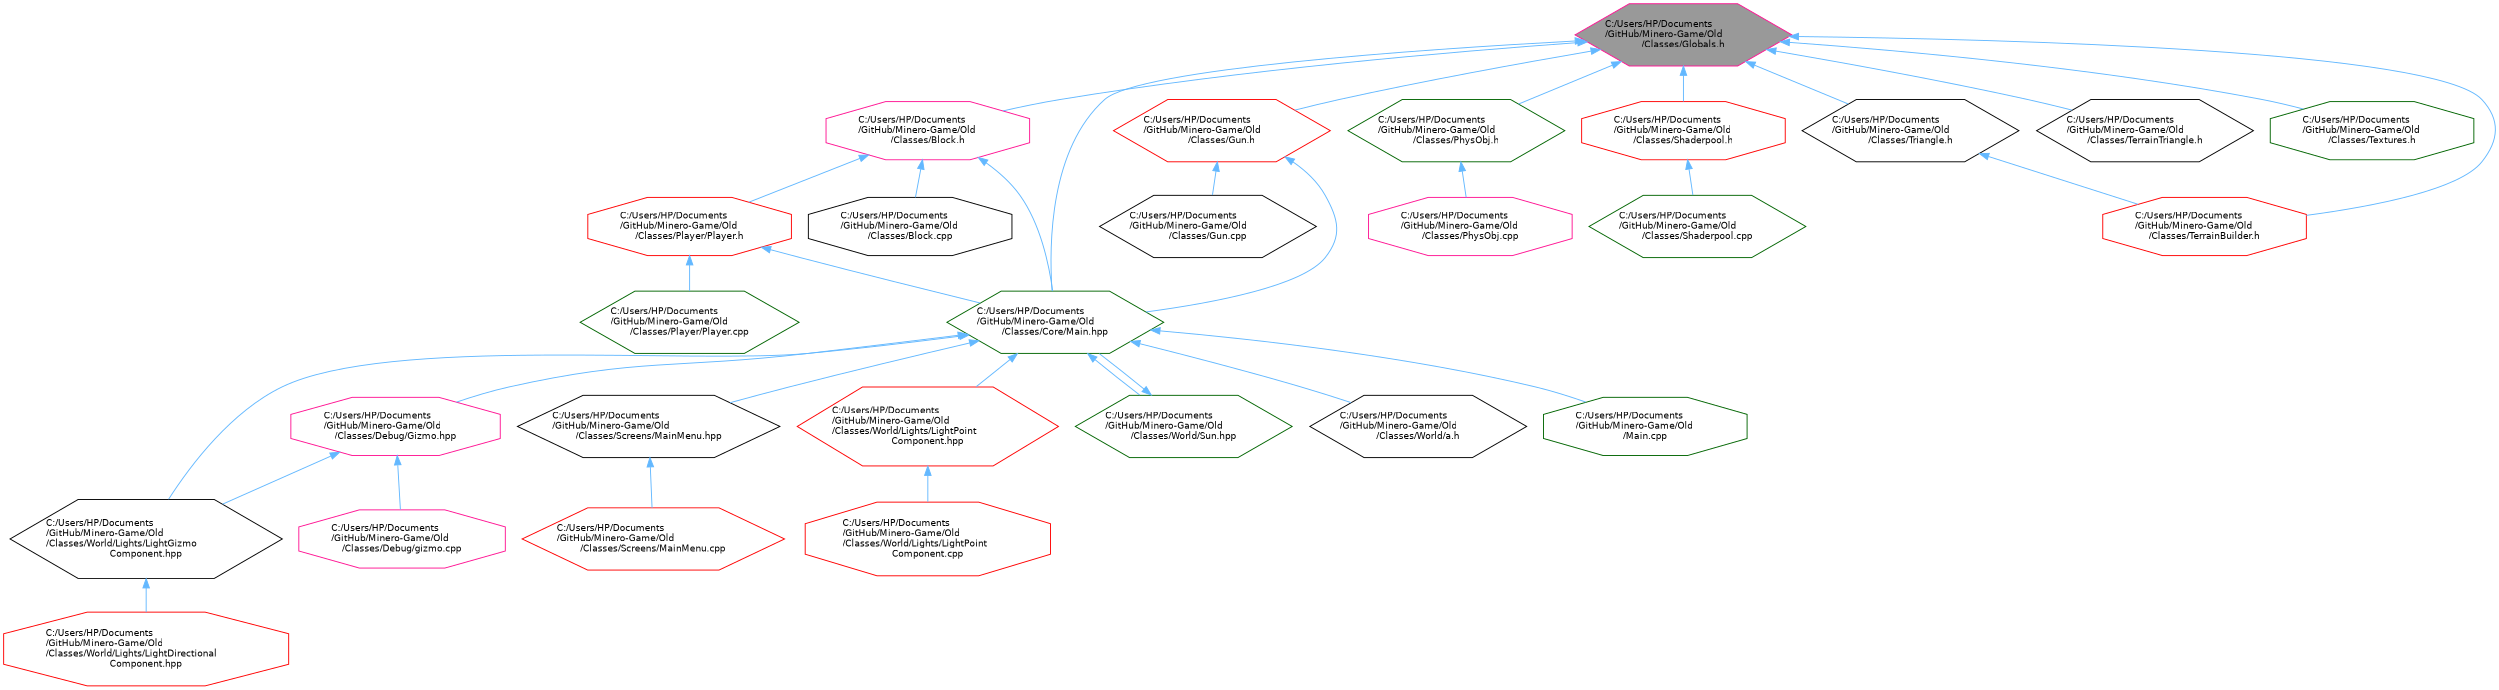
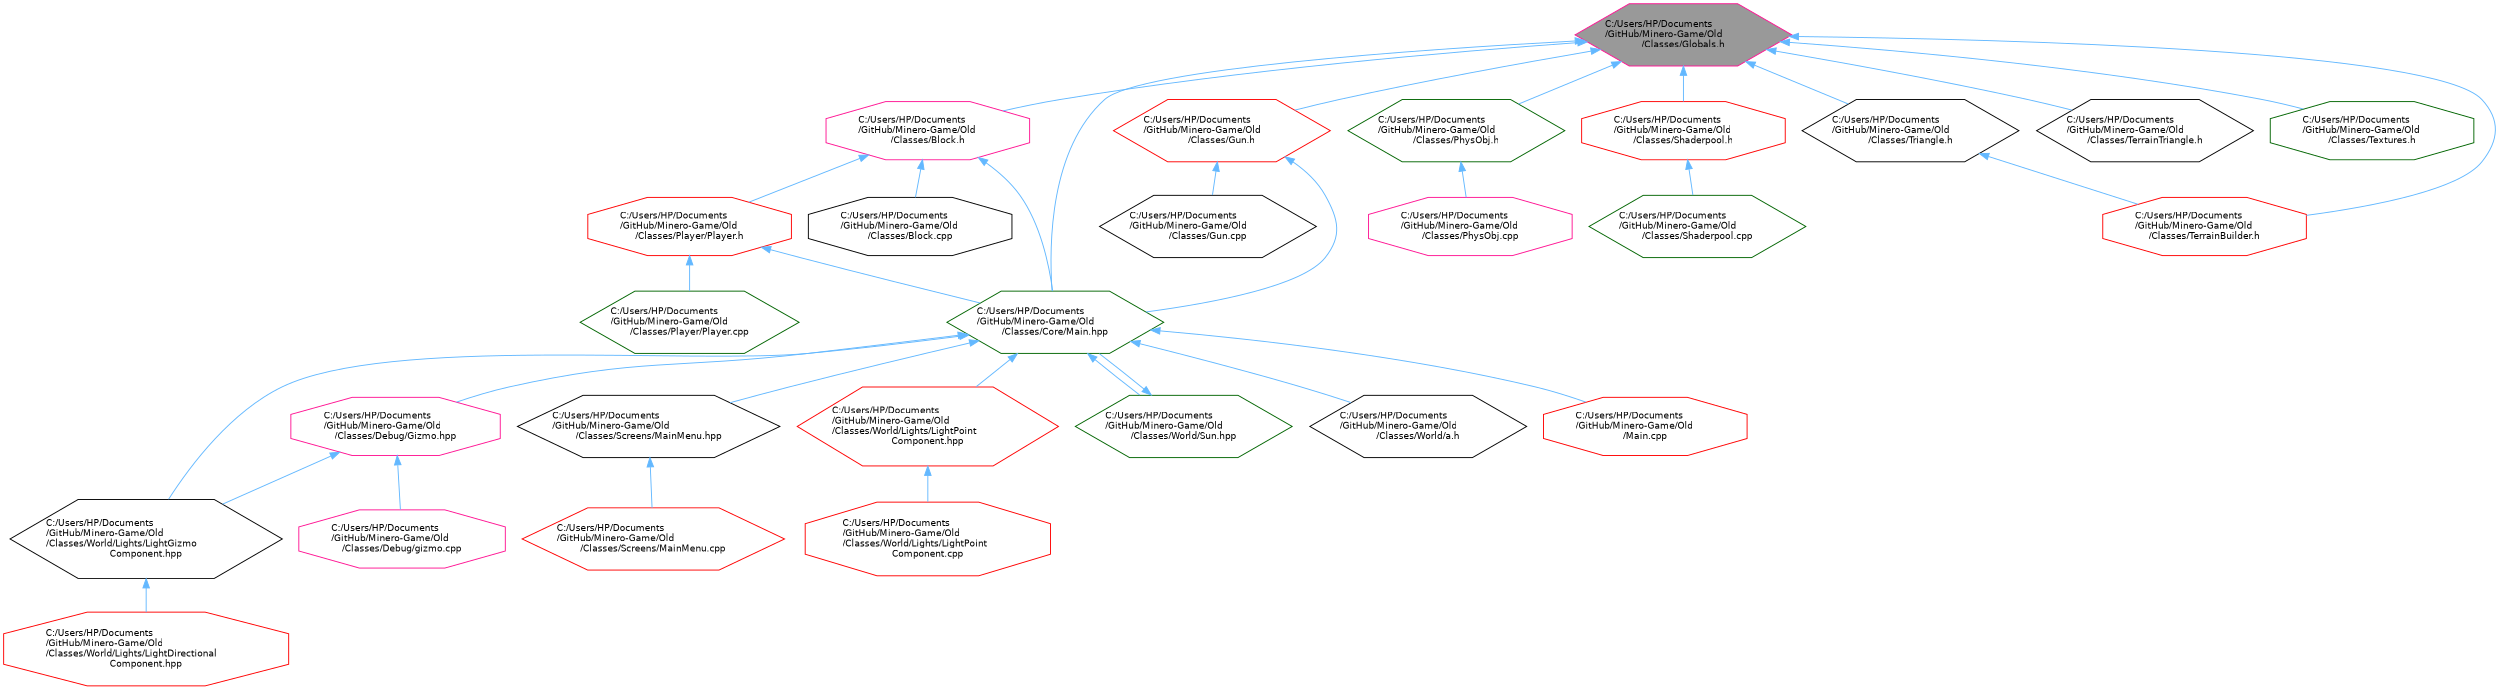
node "C:/Users/HP/Documents /GitHub/Minero-Game/Old /Main.cpp": color darkgreen -> red
